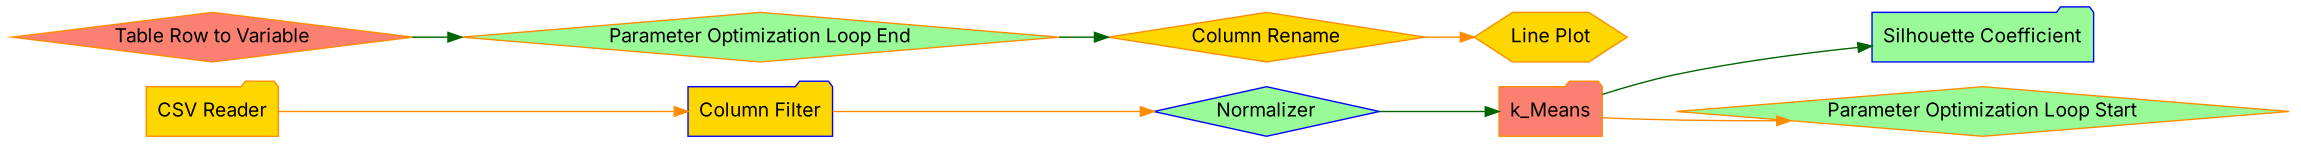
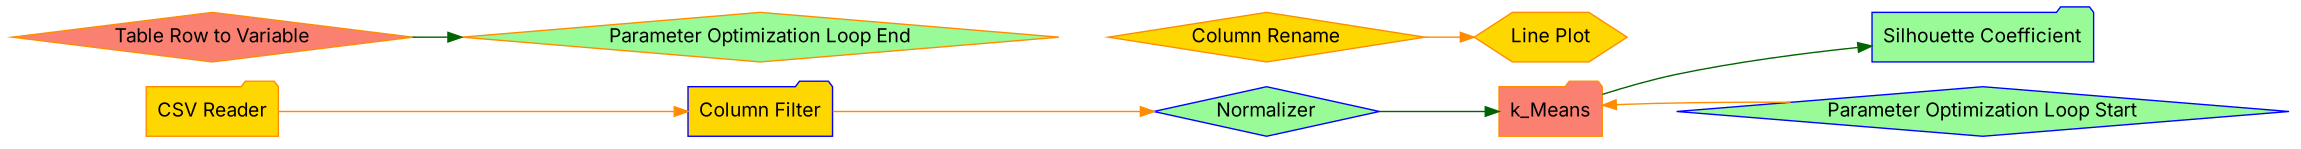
edge "Parameter Optimization Loop End" -> "Column Rename": removed
node "Parameter Optimization Loop Start": color darkorange -> blue
edge "k_Means" -> "Parameter Optimization Loop Start": reversed
